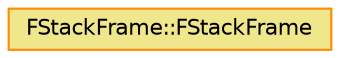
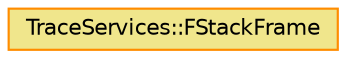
node "FStackFrame::FStackFrame": label "FStackFrame::FStackFrame" -> "TraceServices::FStackFrame"
